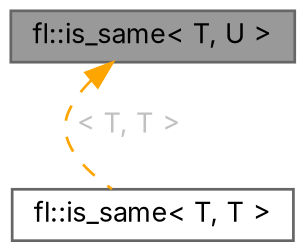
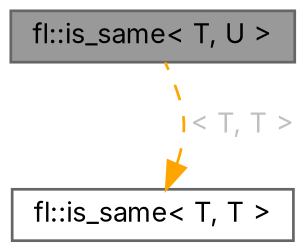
edge "fl::is_same< T, T >" -> "fl::is_same< T, U >": reversed
